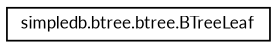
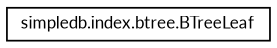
node "simpledb.btree.btree.BTreeLeaf": label "simpledb.btree.btree.BTreeLeaf" -> "simpledb.index.btree.BTreeLeaf"
